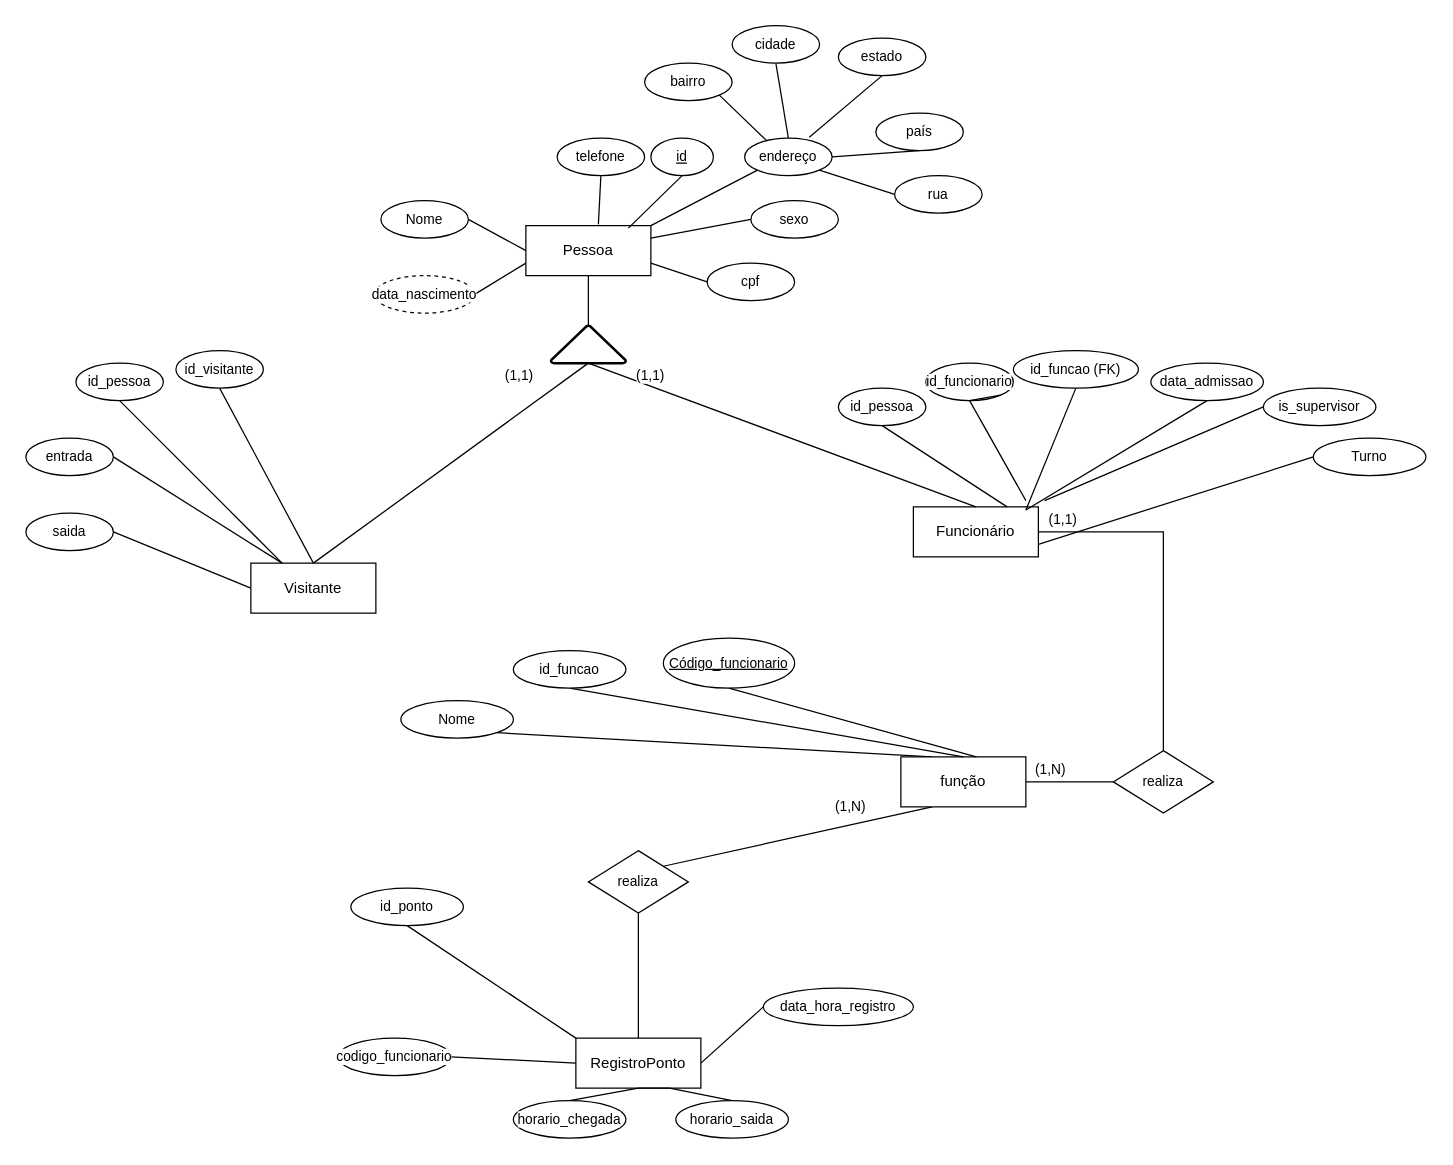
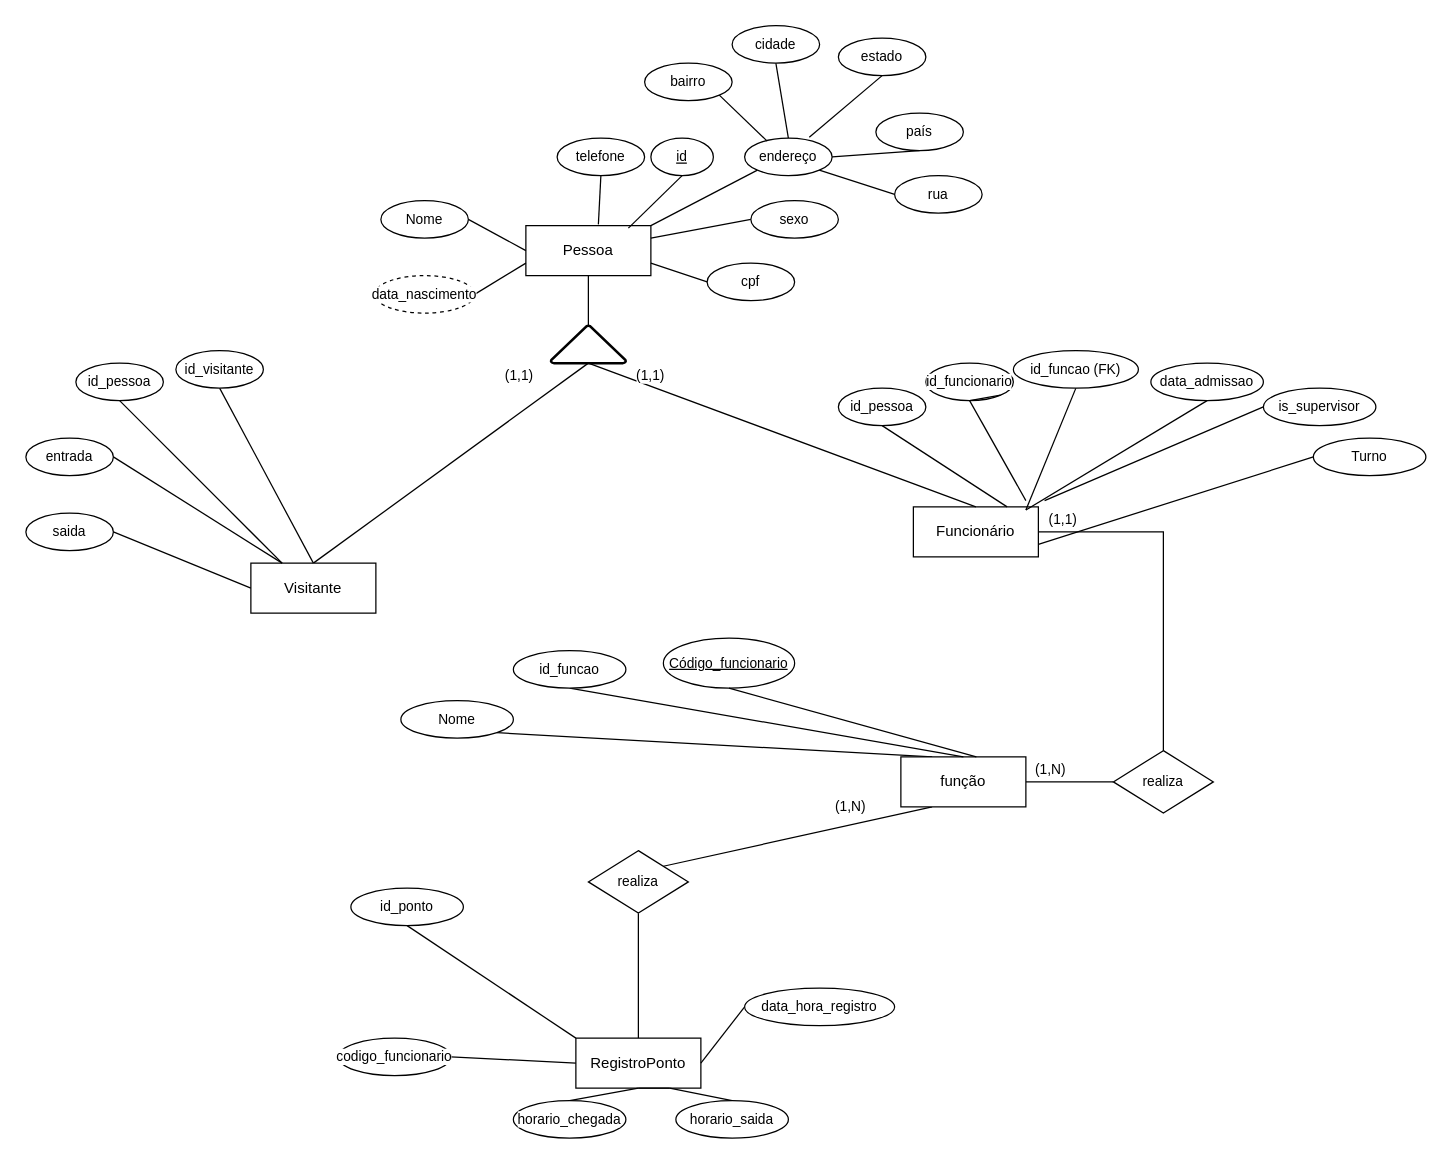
node "data_hora_registro": moved (838, 1007) -> (819, 1007)
